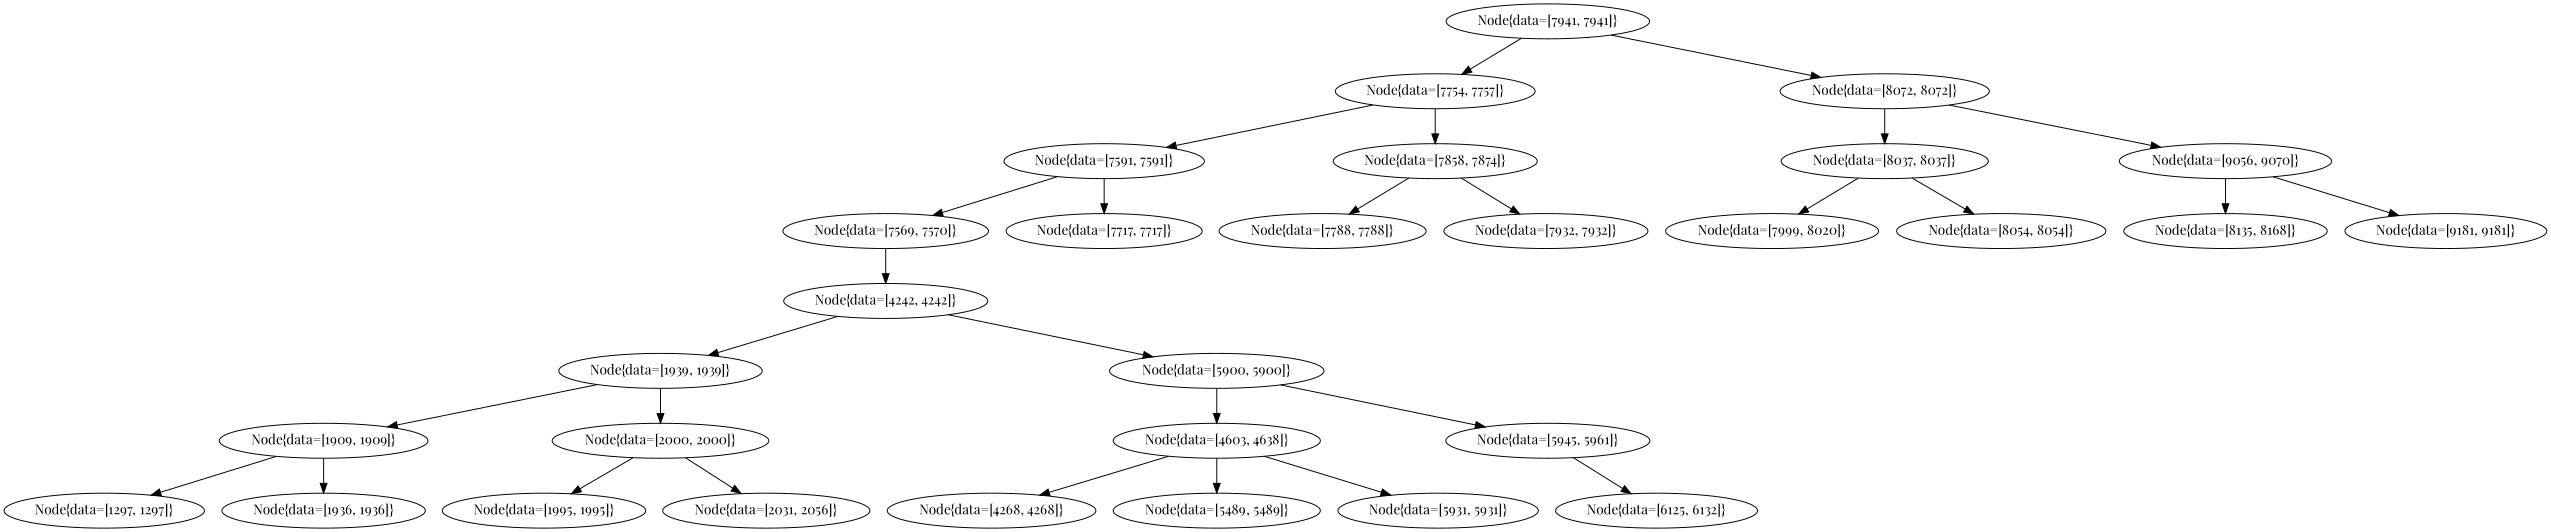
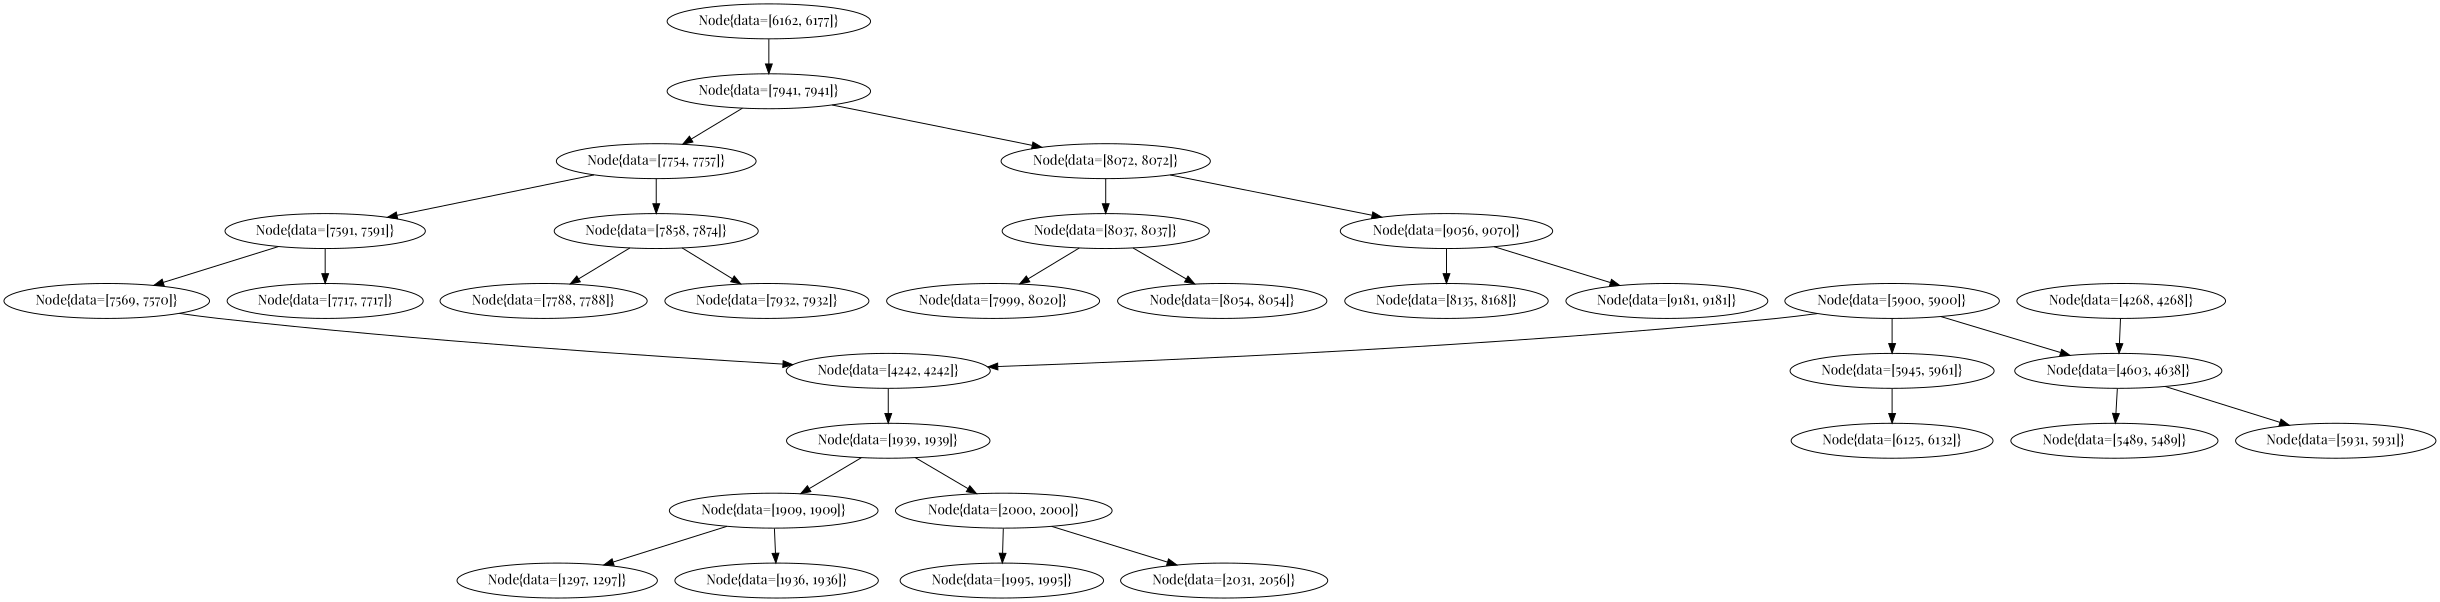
node "Node{data=[6162, 6177]}": added
edge "Node{data=[4242, 4242]}" -> "Node{data=[5900, 5900]}": reversed
edge "Node{data=[4603, 4638]}" -> "Node{data=[4268, 4268]}": reversed
